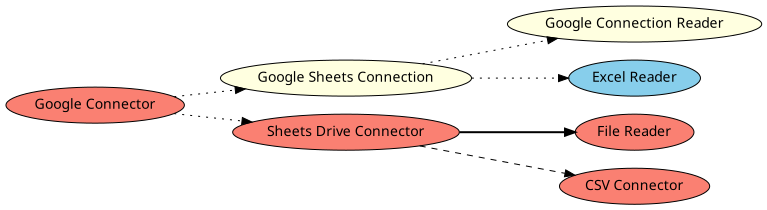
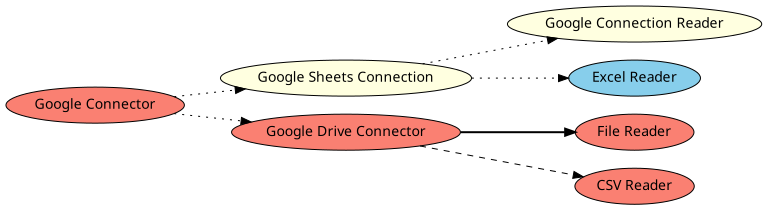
node "Sheets Drive Connector": label "Sheets Drive Connector" -> "Google Drive Connector"
node "CSV Connector": label "CSV Connector" -> "CSV Reader"
